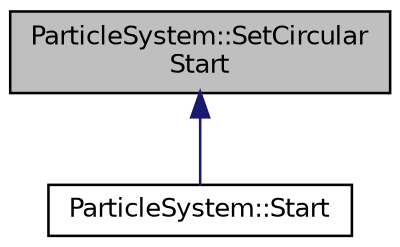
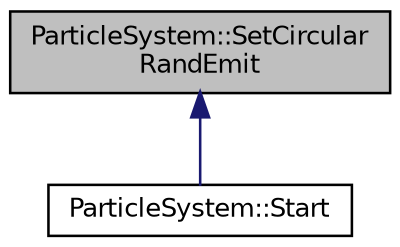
node "ParticleSystem::SetCircular Start": label "ParticleSystem::SetCircular Start" -> "ParticleSystem::SetCircular RandEmit"
